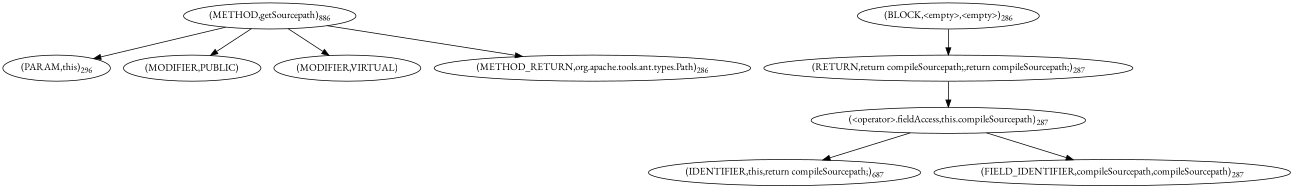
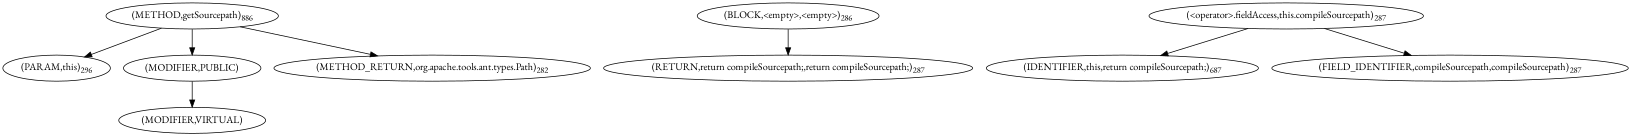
edge "(METHOD,getSourcepath)" -> "(MODIFIER,VIRTUAL)": now "(MODIFIER,PUBLIC)" -> "(MODIFIER,VIRTUAL)"
node "(METHOD_RETURN,org.apache.tools.ant.types.Path)": text "286" -> "282"
edge "(RETURN,return compileSourcepath;,return compileSourcepath;)" -> "(<operator>.fieldAccess,this.compileSourcepath)": removed
